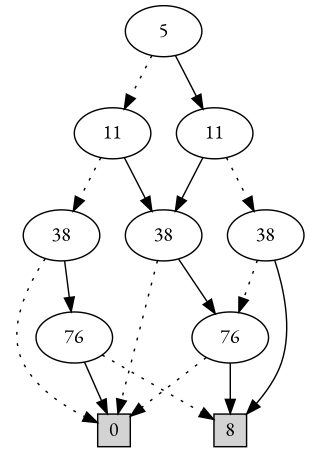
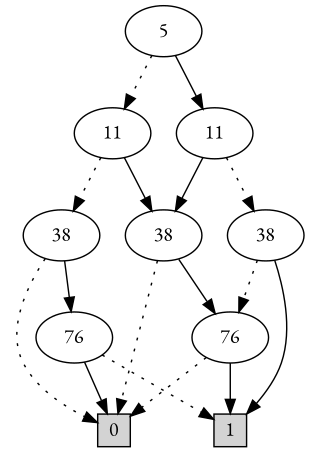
node "8": label "8" -> "1"
